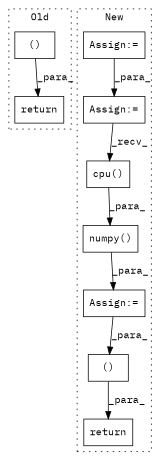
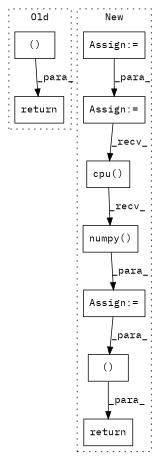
edge "cpu()" -> "numpy()": label "_para_" -> "_recv_"
